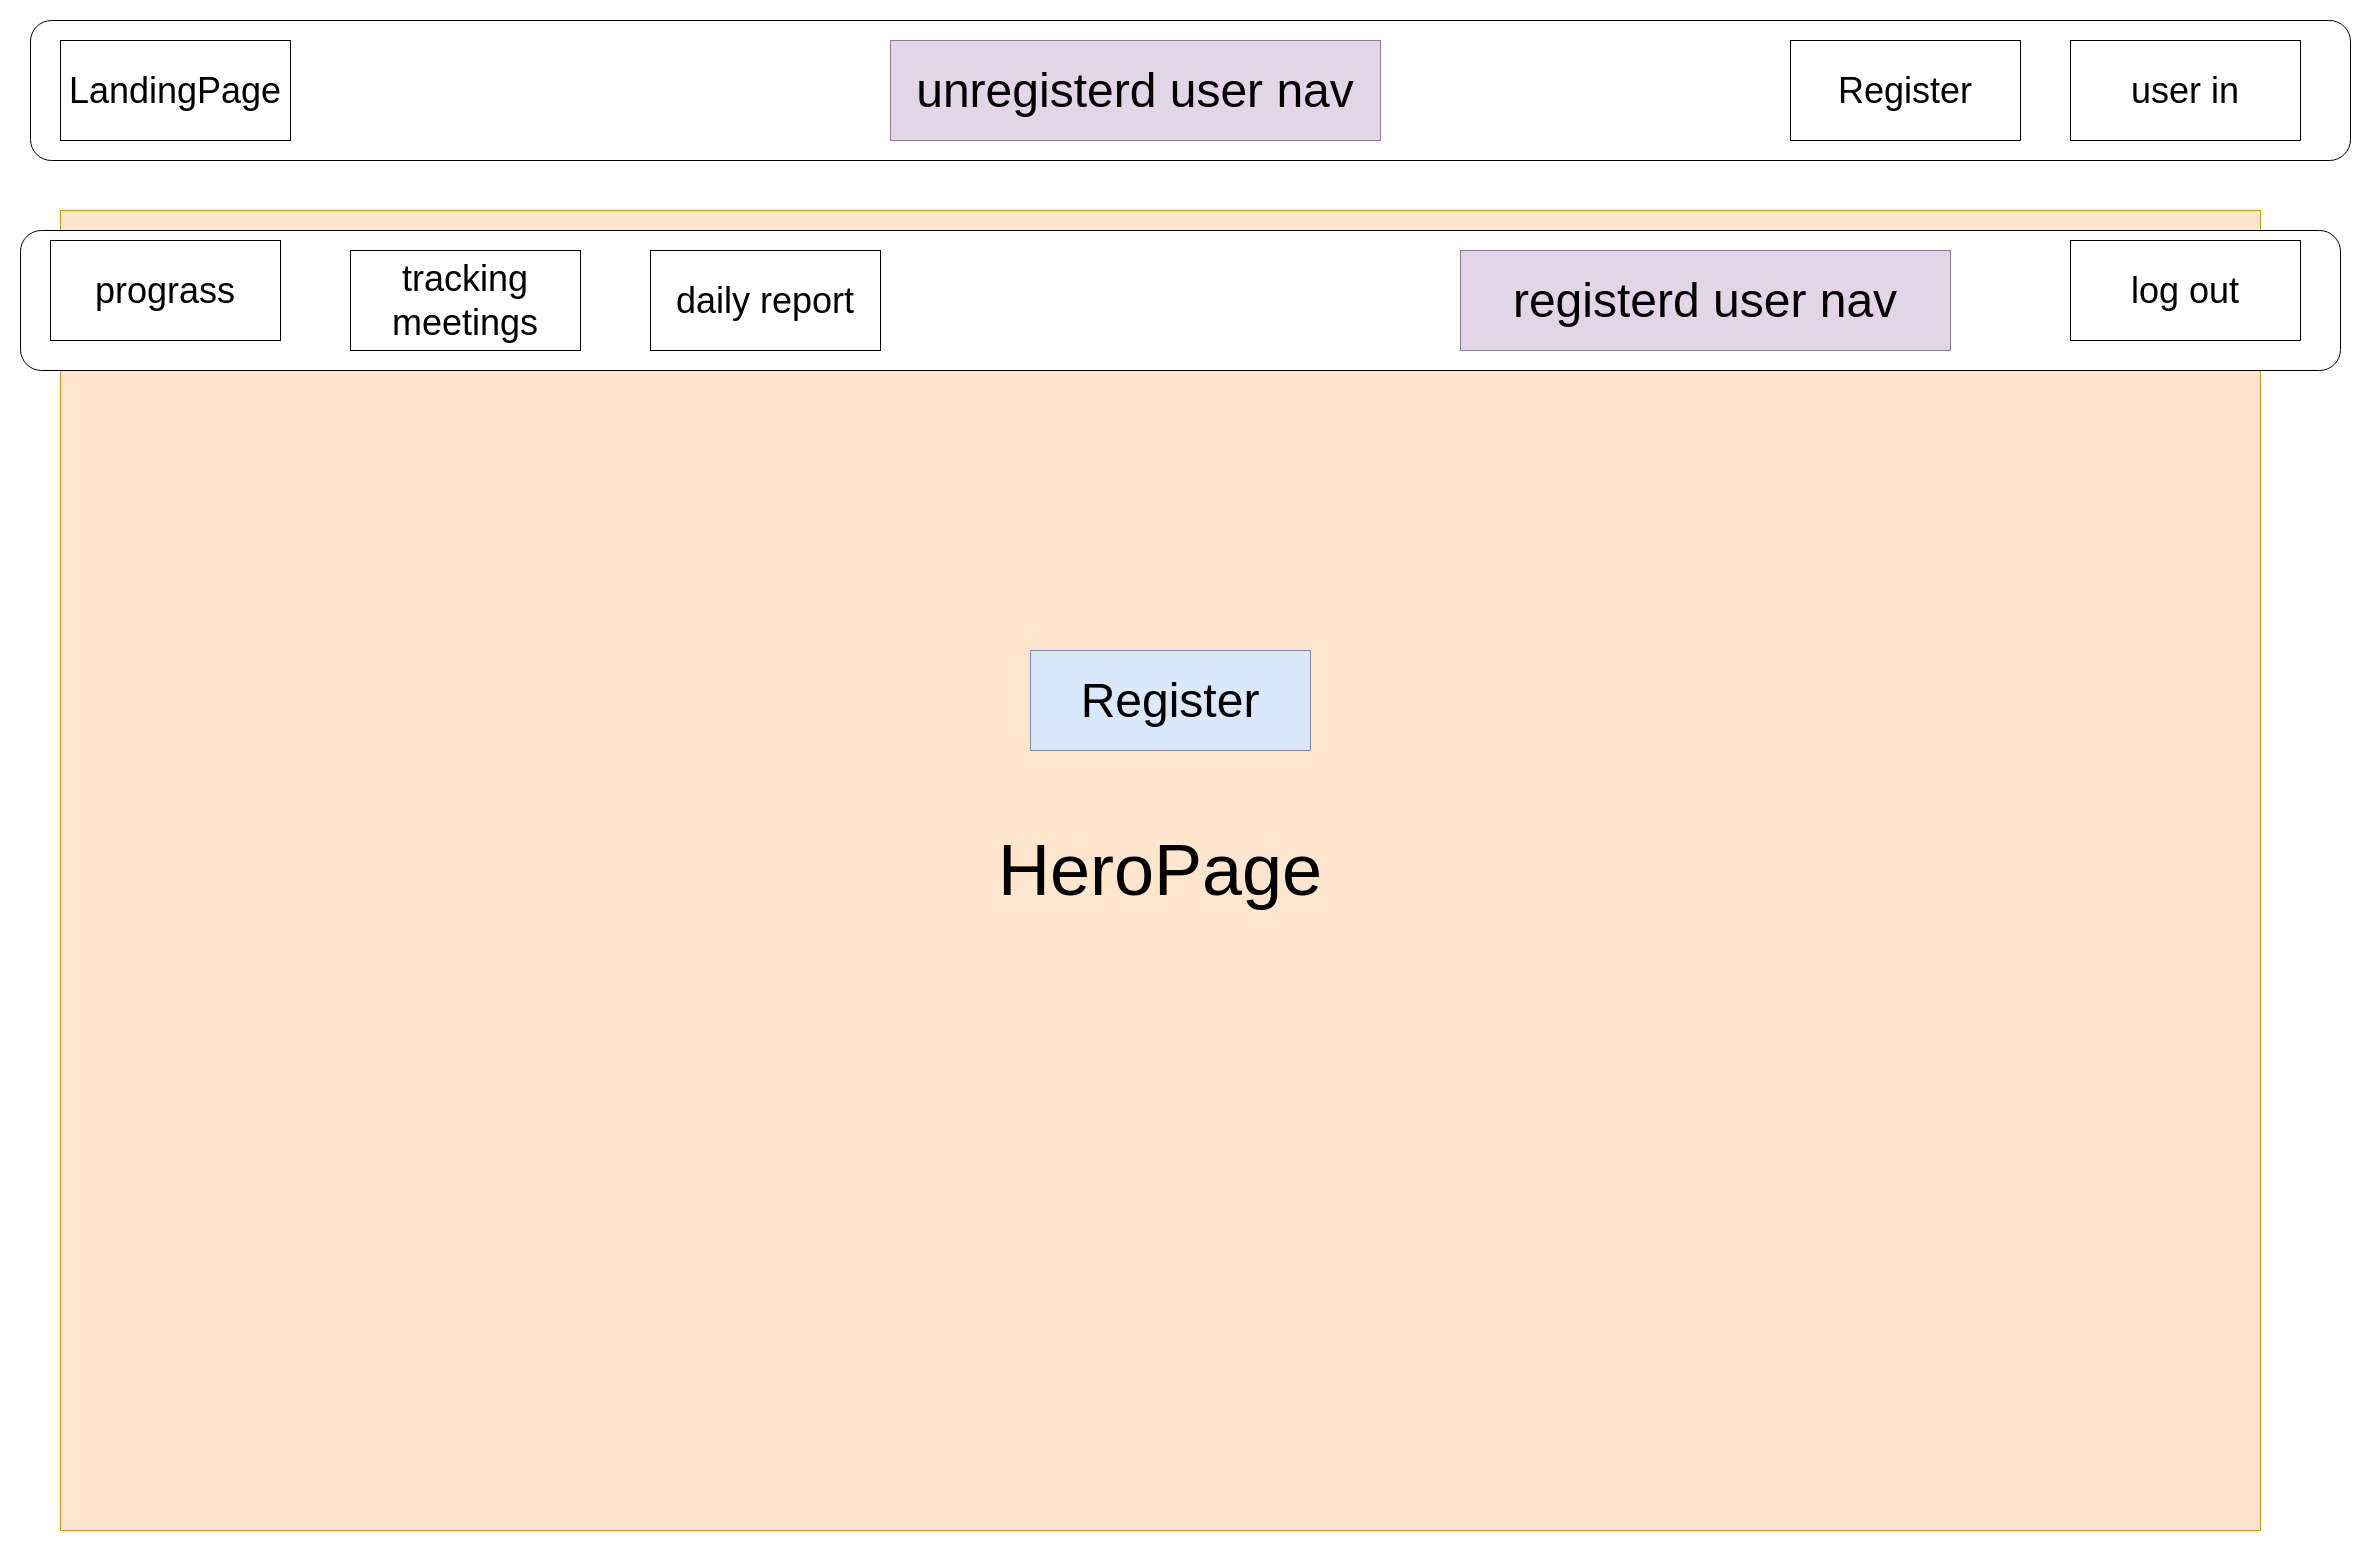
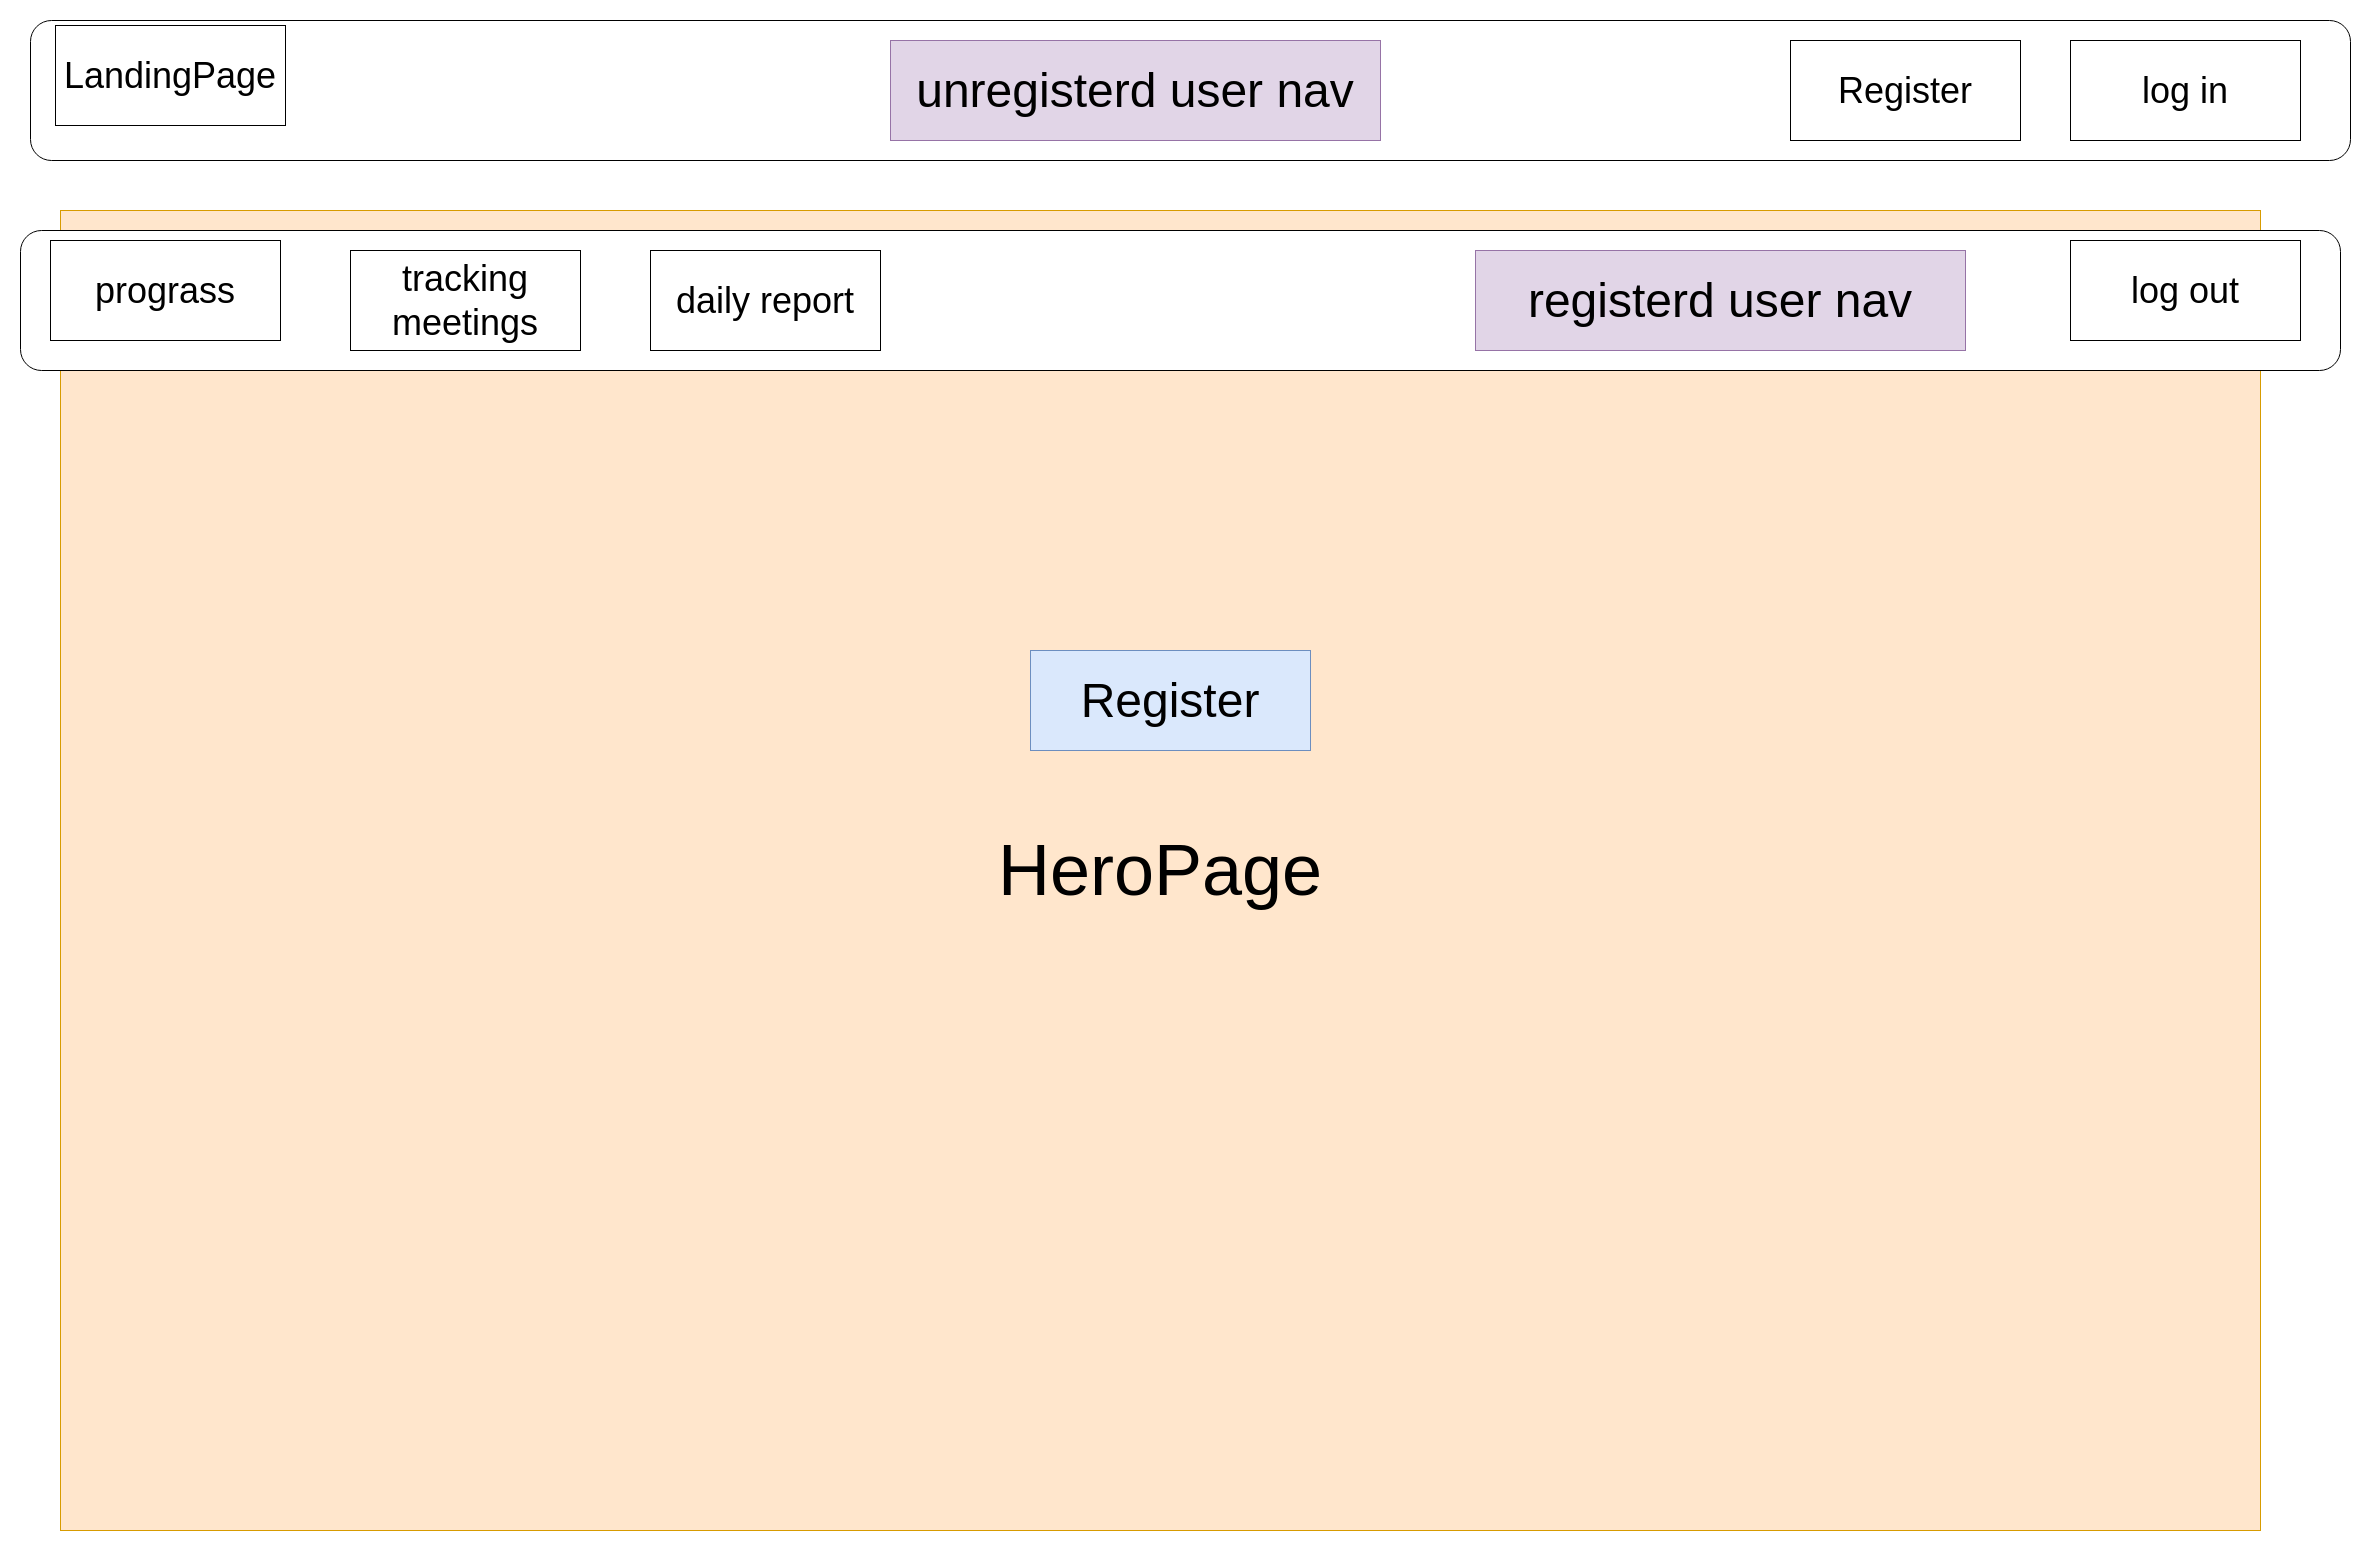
node "LandingPage": moved (176, 91) -> (171, 76)
node "user in": label "user in" -> "log in"
node "registerd user nav": moved (1706, 301) -> (1721, 301)
